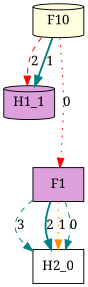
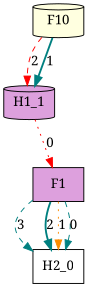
edge "F10" -> "F1": now "H1_1" -> "F1"
